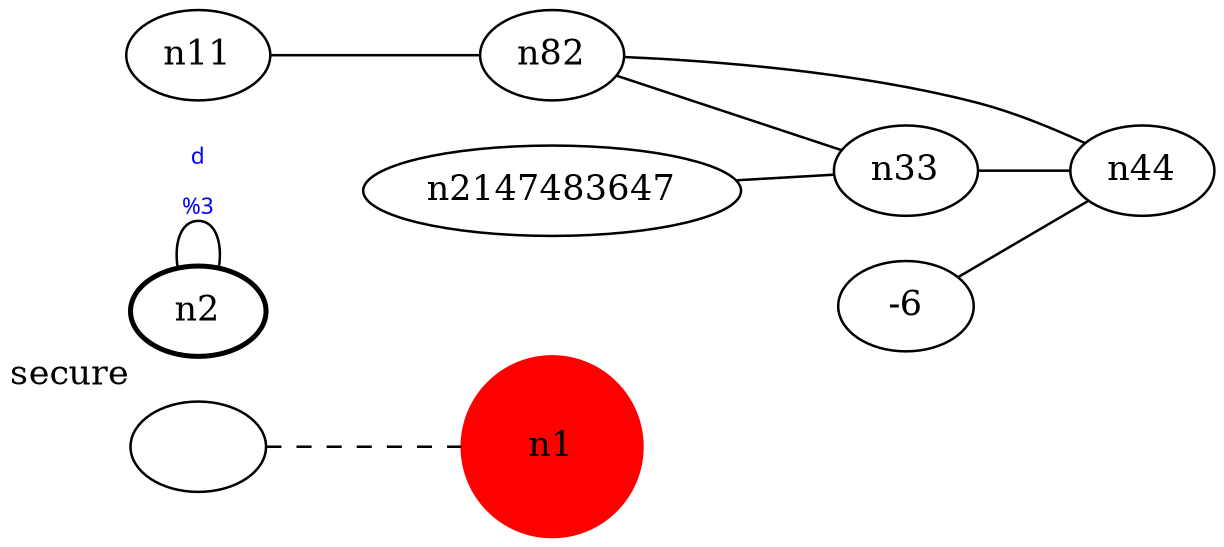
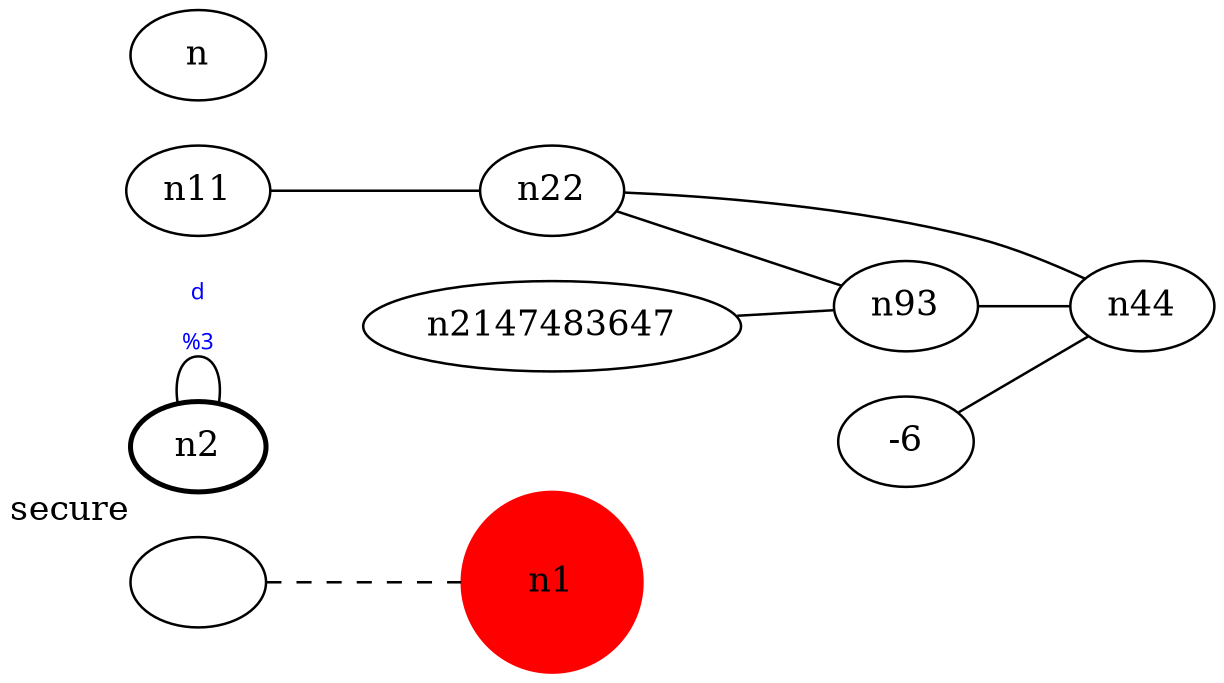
node "n": added
node "n82": label "n82" -> "n22"
node "n33": label "n33" -> "n93"
